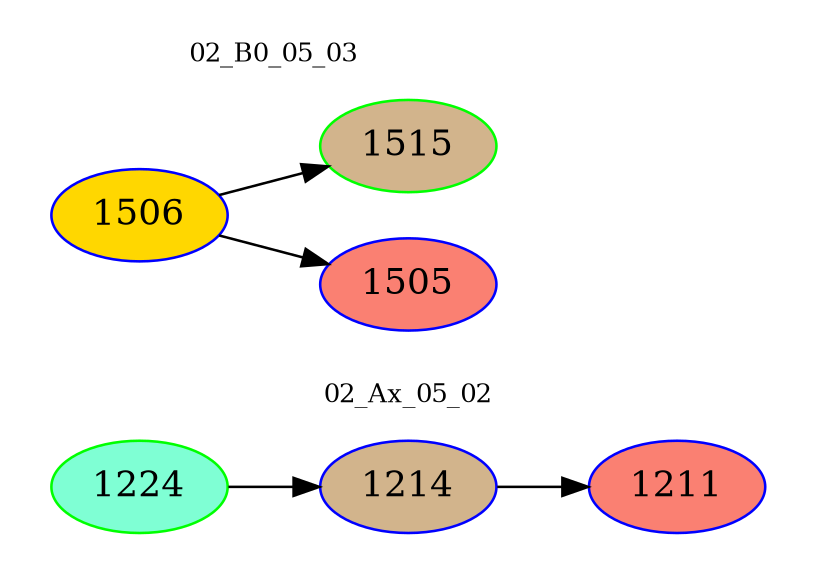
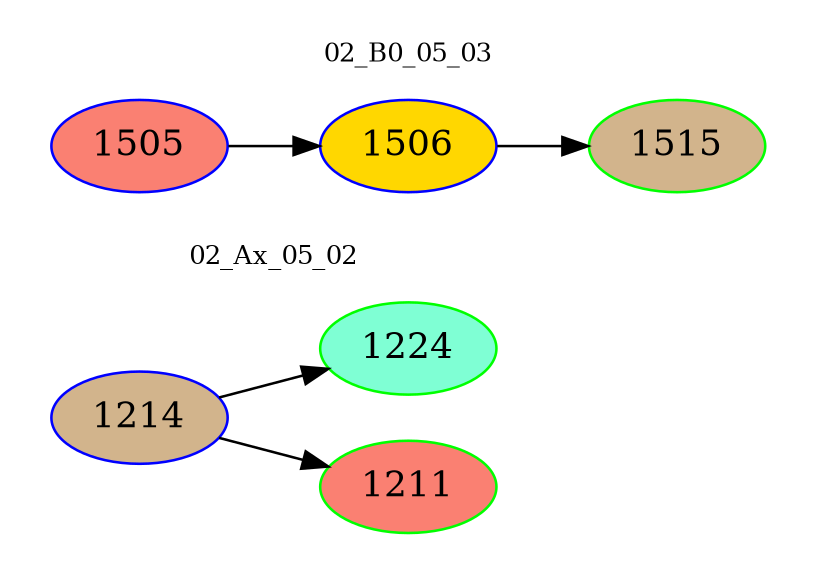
edge "1506" -> "1505": reversed
edge "1224" -> "1214": reversed
node "1211": color blue -> green
